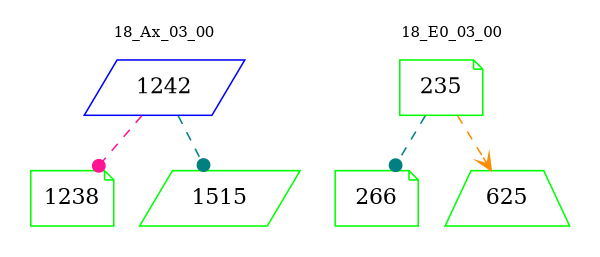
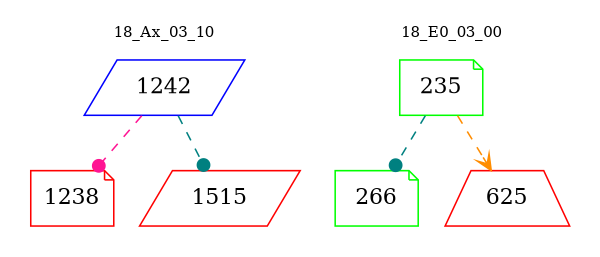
cluster "18_Ax_03_00": label "18_Ax_03_00" -> "18_Ax_03_10"
node "1238": color green -> red
node "1515": color green -> red
node "625": color green -> red
